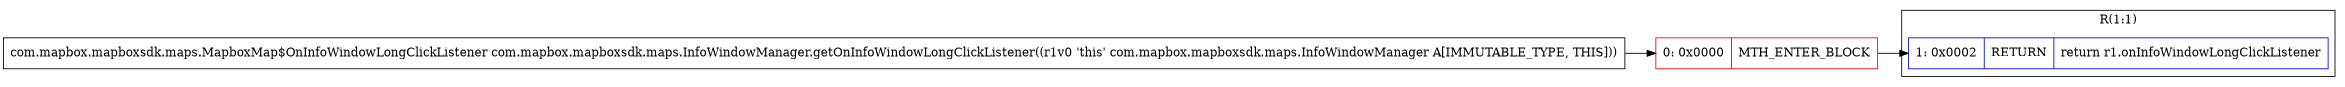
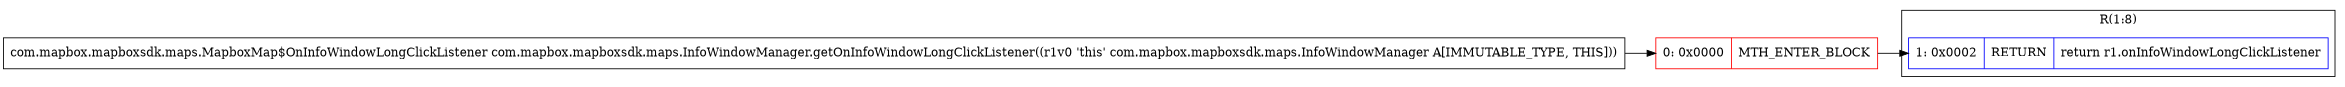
cluster "R(1:1)": label "R(1:1)" -> "R(1:8)"
